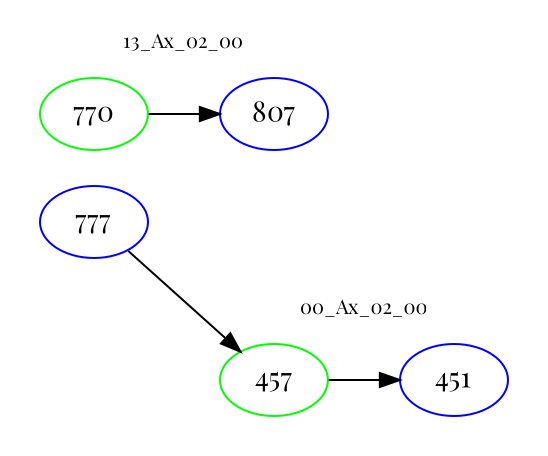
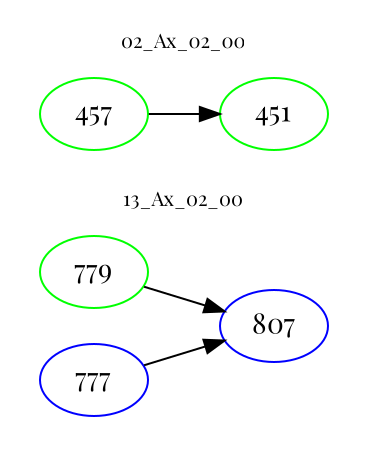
node "770": label "770" -> "779"
edge "777" -> "457": now "777" -> "807"
cluster "00_Ax_02_00": label "00_Ax_02_00" -> "02_Ax_02_00"
node "451": color blue -> green
